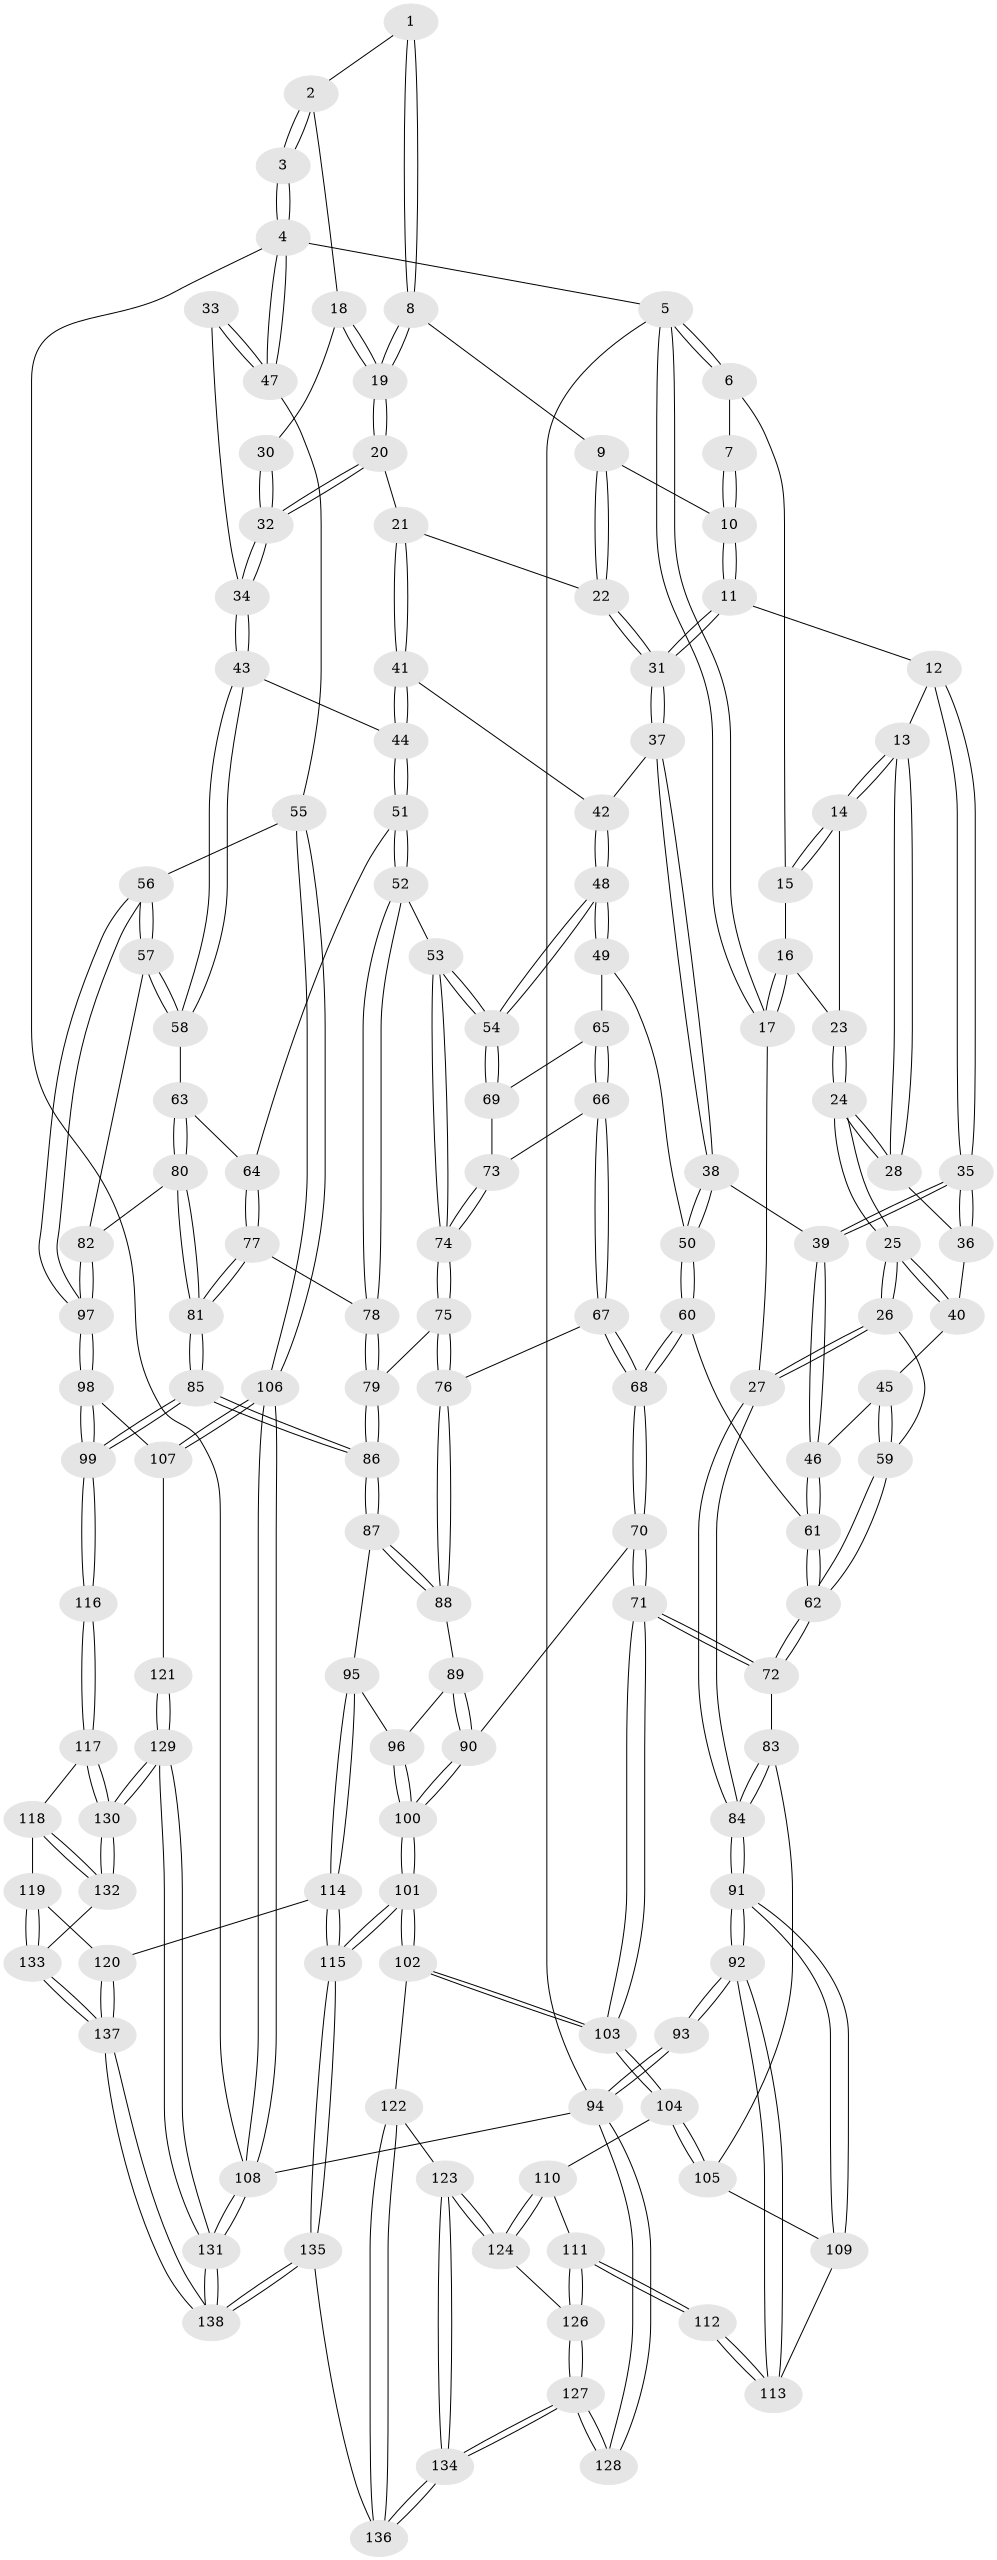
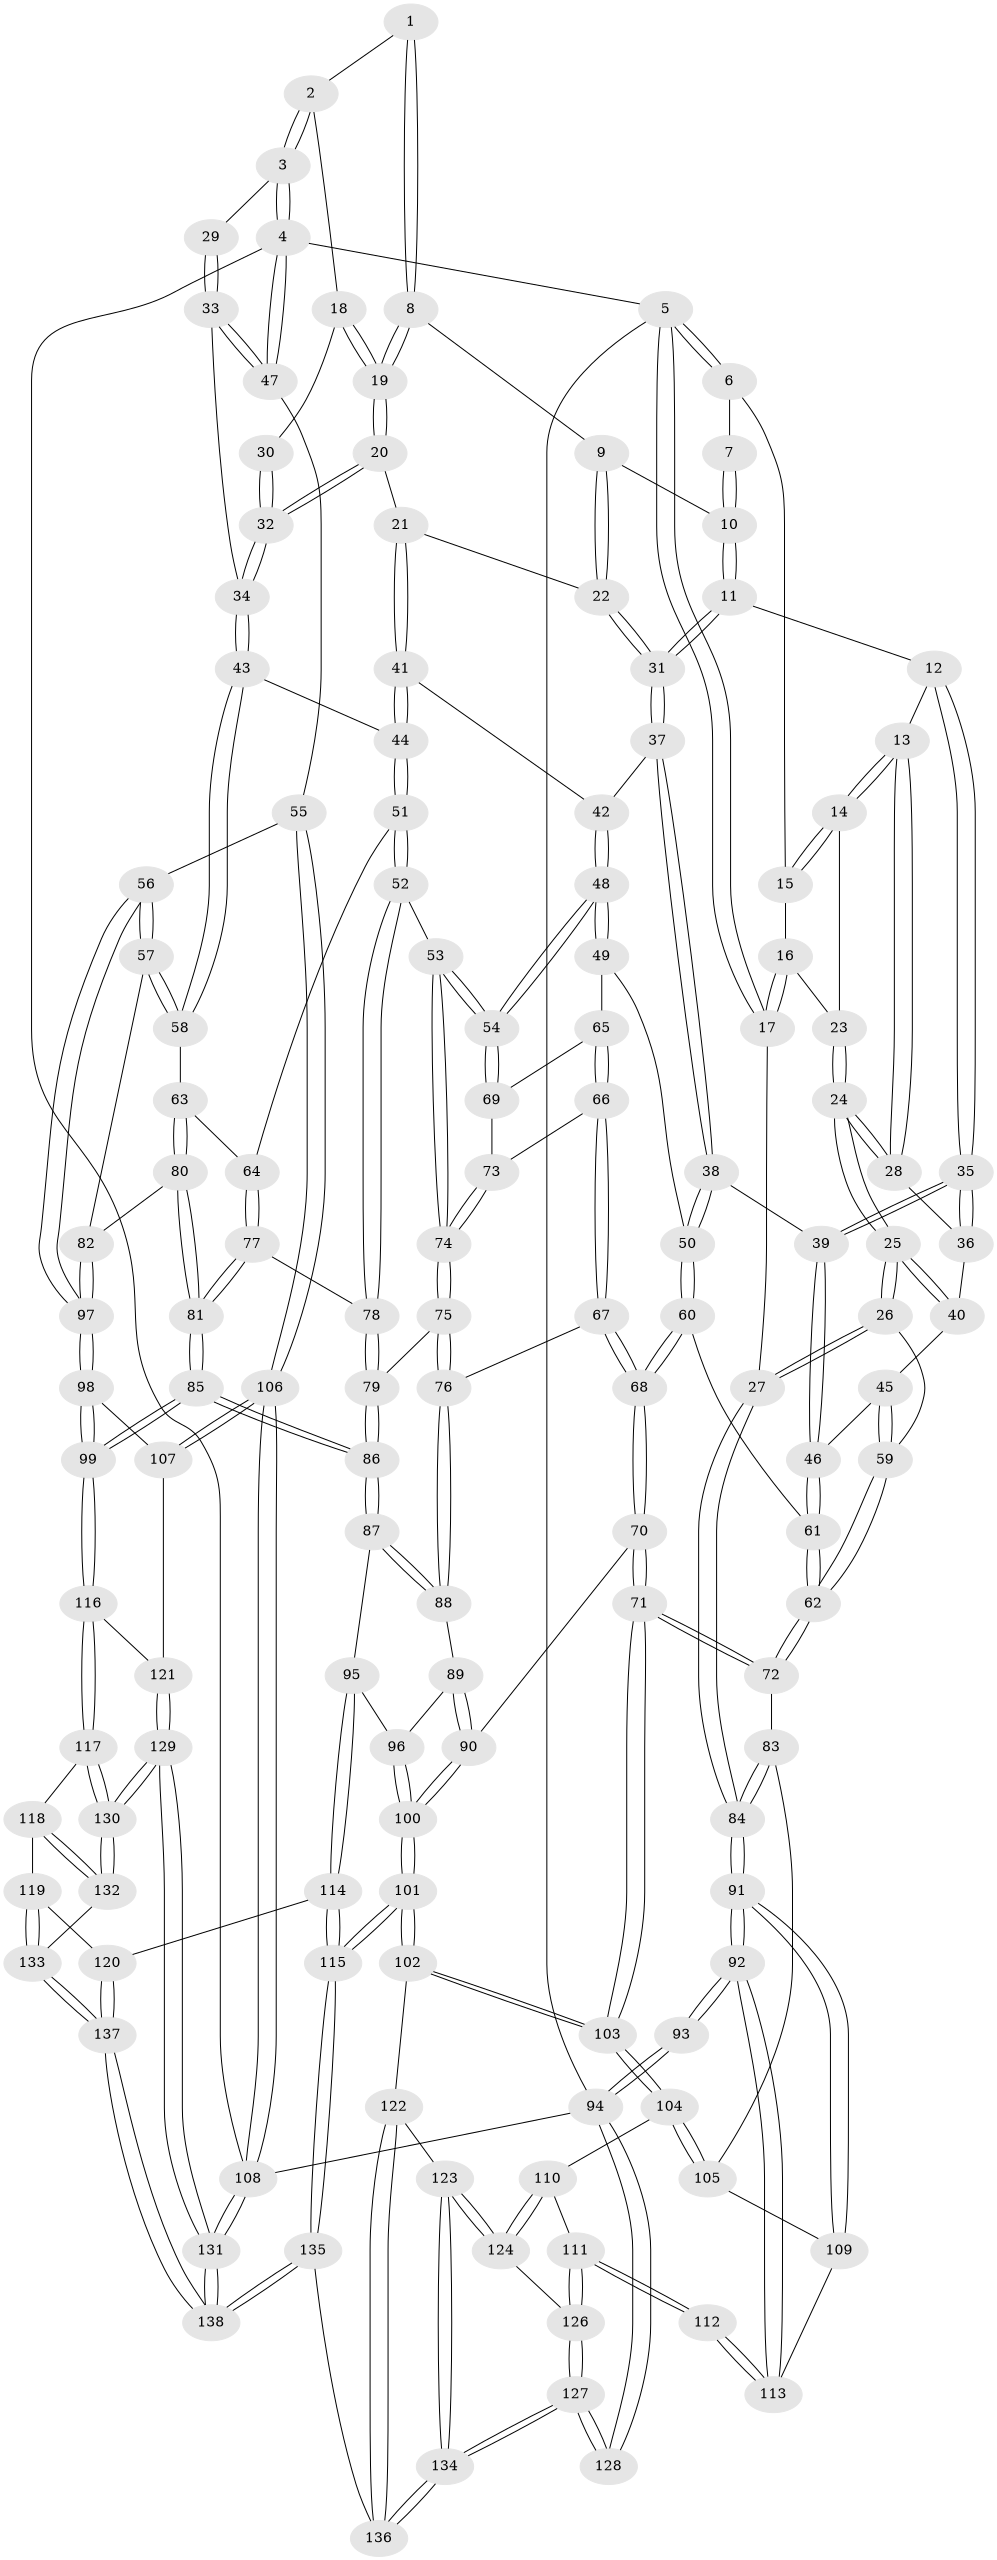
node "29": added
edge "116" -- "121": added
